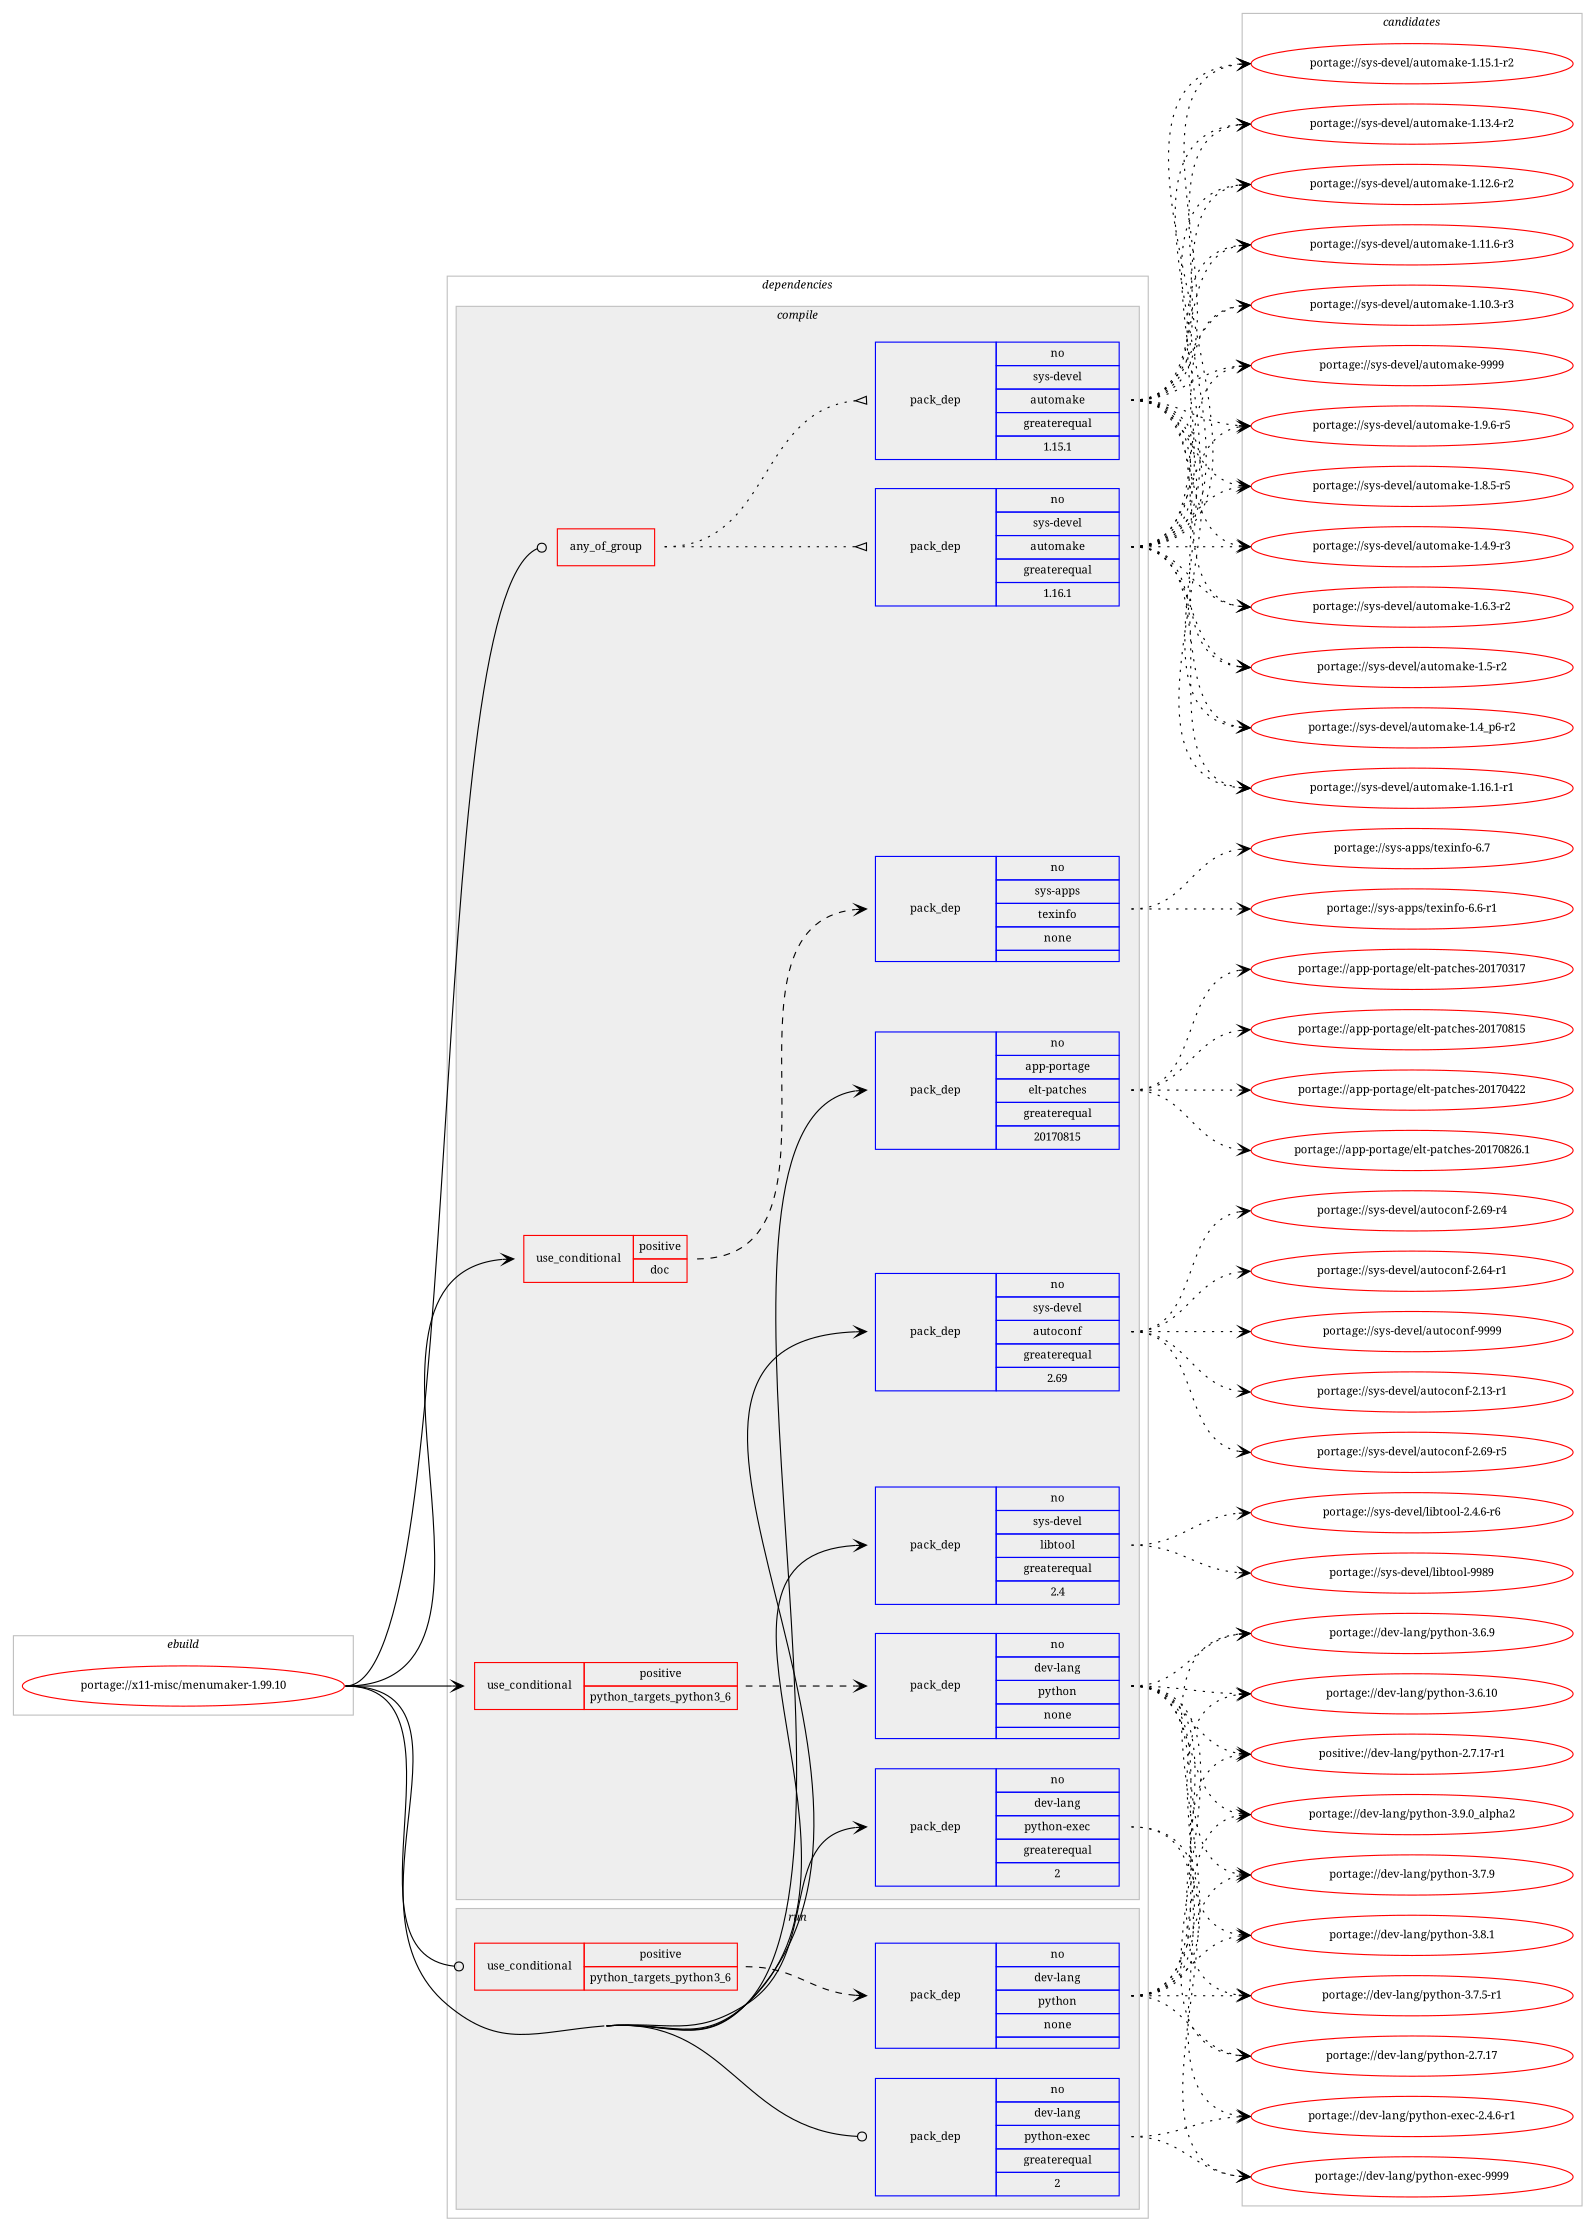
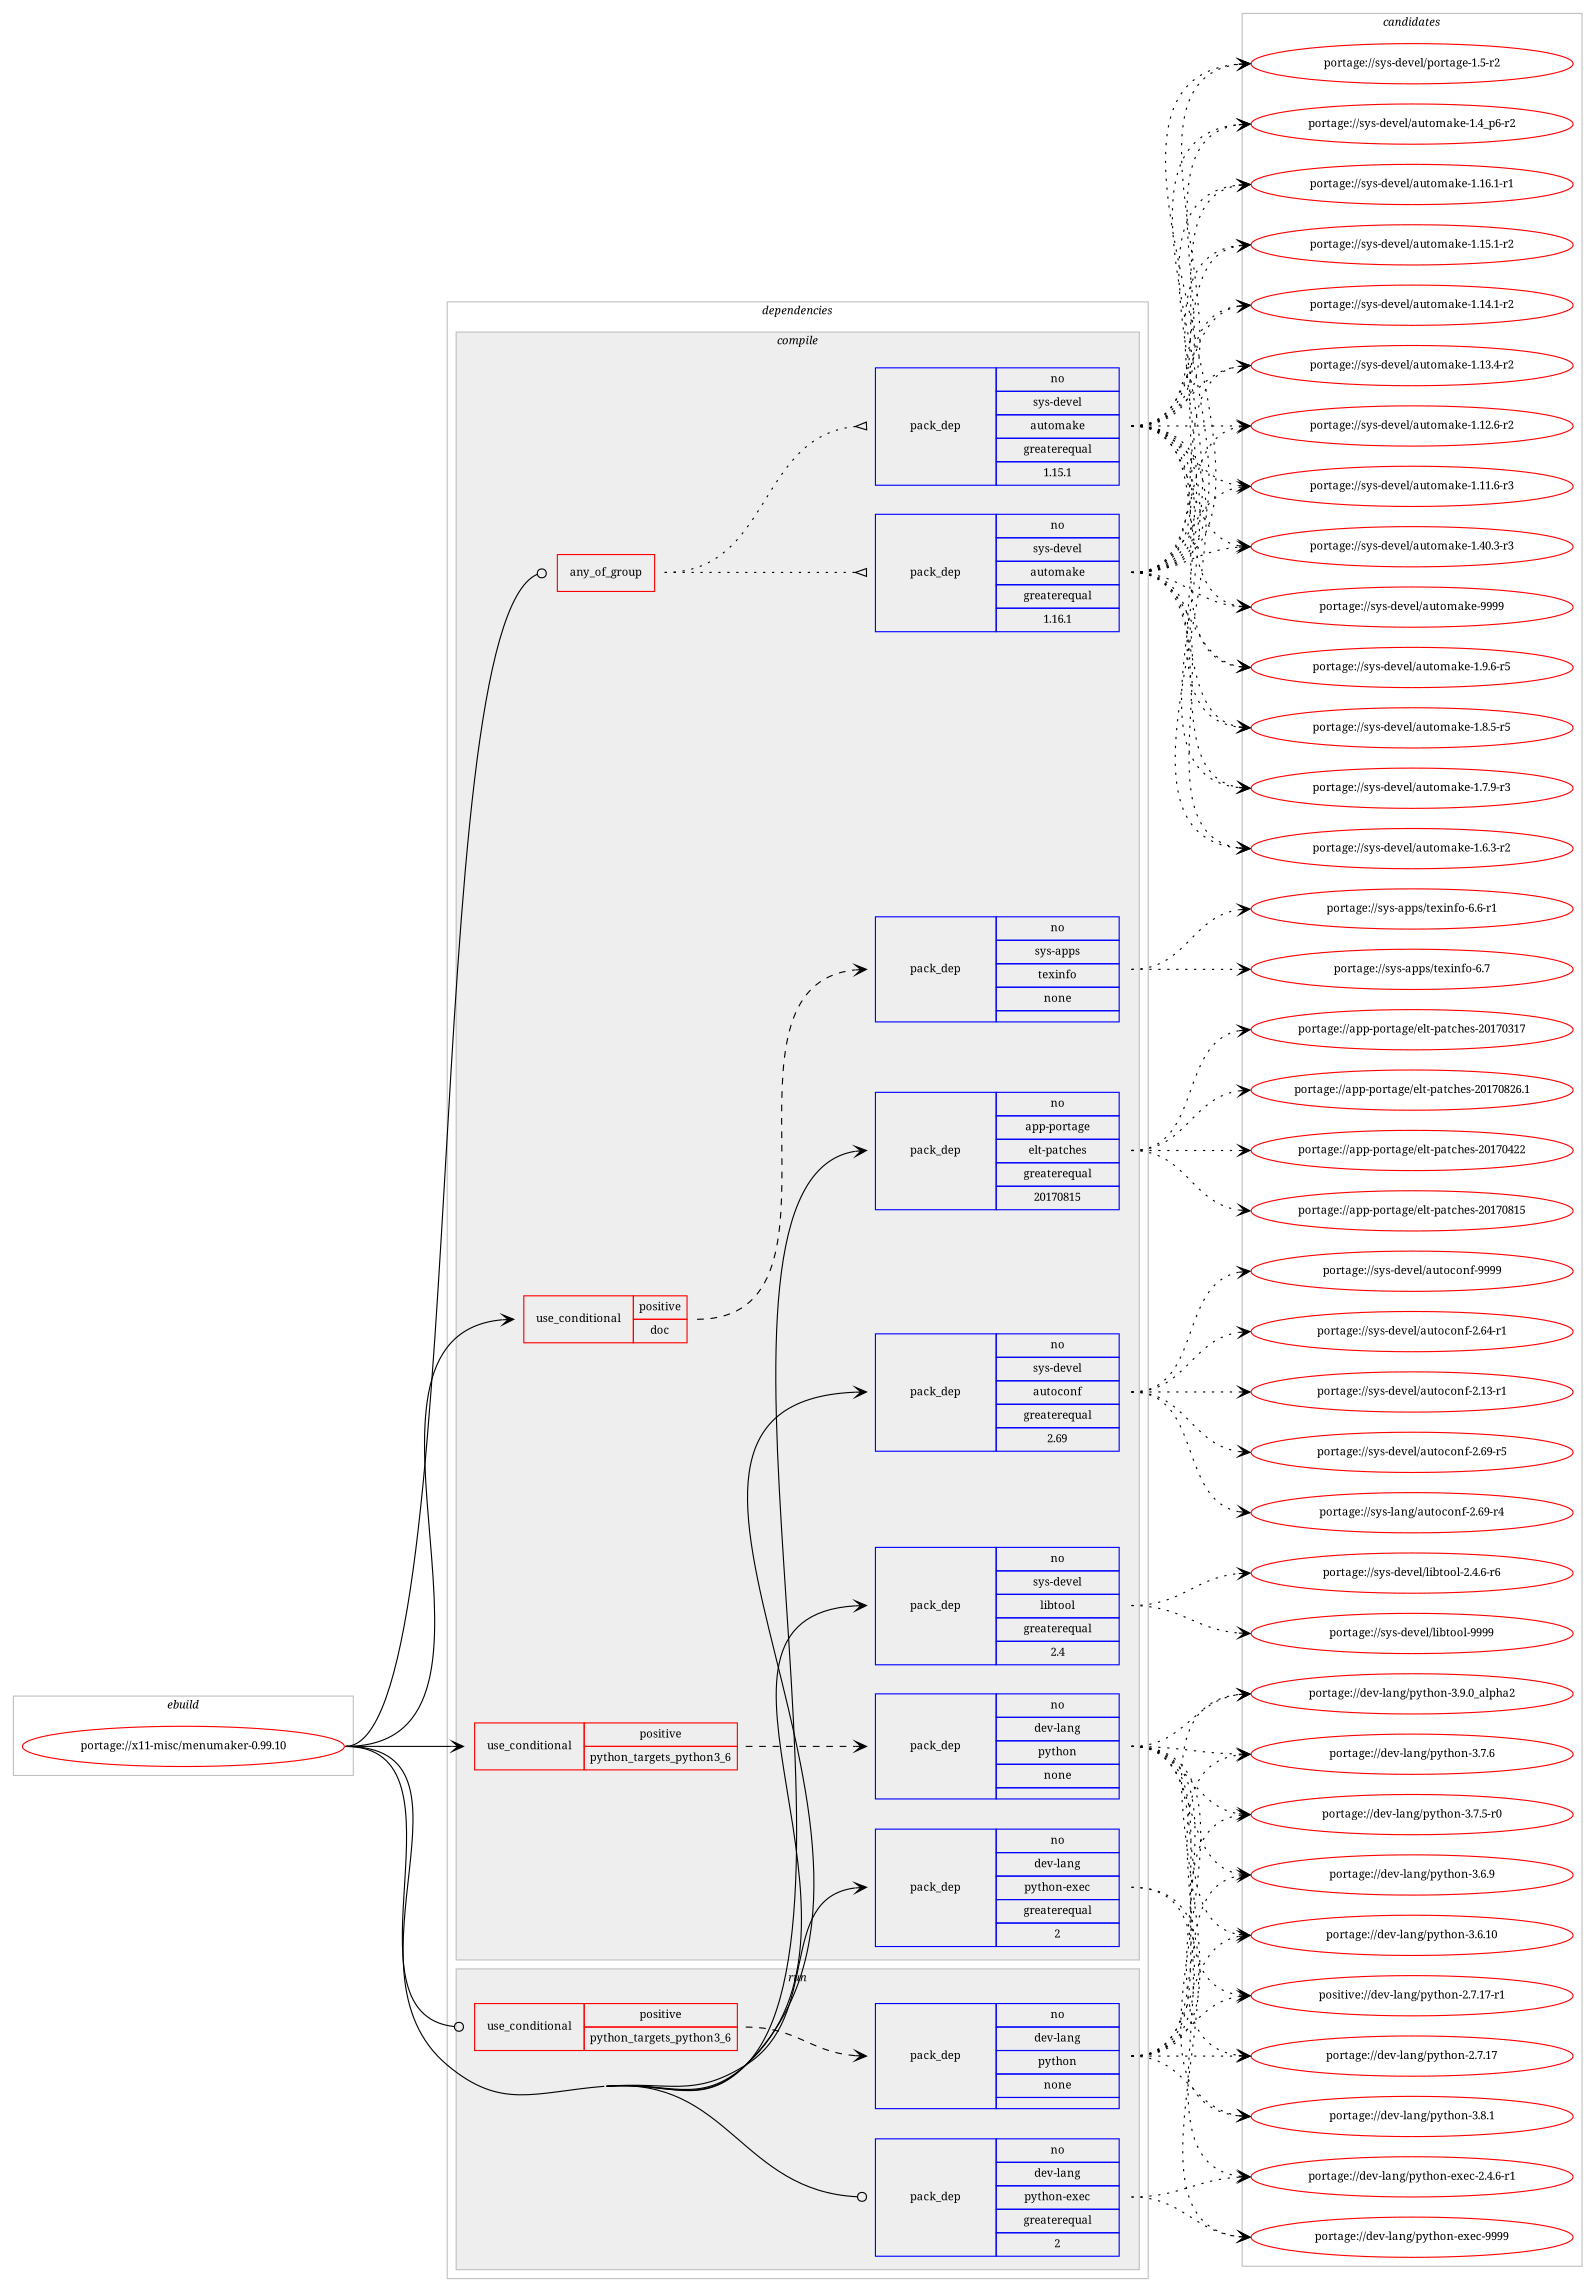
node "portage://sys-devel/automake-1.14.1-r2": added
node "portage://sys-devel/automake-1.10.3-r3": label "portage://sys-devel/automake-1.10.3-r3" -> "portage://sys-devel/automake-1.40.3-r3"
node "portage://sys-devel/automake-1.4.9-r3": label "portage://sys-devel/automake-1.4.9-r3" -> "portage://sys-devel/automake-1.7.9-r3"
node "portage://sys-devel/automake-1.5-r2": label "portage://sys-devel/automake-1.5-r2" -> "portage://sys-devel/portage-1.5-r2"
node "portage://sys-devel/autoconf-2.69-r4": label "portage://sys-devel/autoconf-2.69-r4" -> "portage://sys-lang/autoconf-2.69-r4"
node "portage://sys-devel/libtool-9989": label "portage://sys-devel/libtool-9989" -> "portage://sys-devel/libtool-9999"
node "portage://x11-misc/menumaker-1.99.10": label "portage://x11-misc/menumaker-1.99.10" -> "portage://x11-misc/menumaker-0.99.10"
node "portage://dev-lang/python-3.7.9": label "portage://dev-lang/python-3.7.9" -> "portage://dev-lang/python-3.7.6"
node "portage://dev-lang/python-3.7.5-r1": label "portage://dev-lang/python-3.7.5-r1" -> "portage://dev-lang/python-3.7.5-r0"
